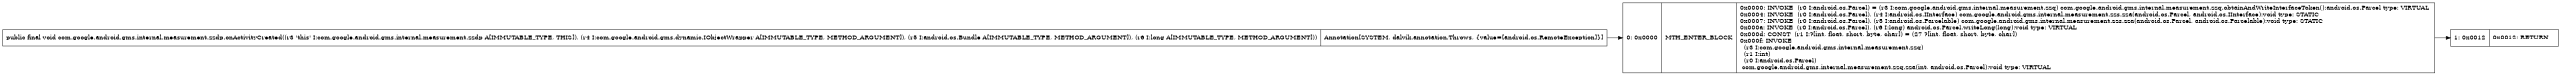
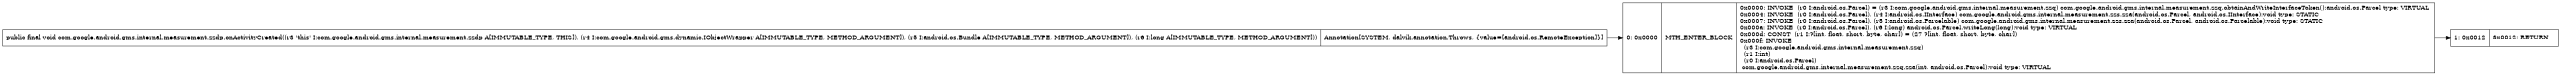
node "1: 0x0012": text "0x0012: RETURN" -> "3x0012: RETURN"
